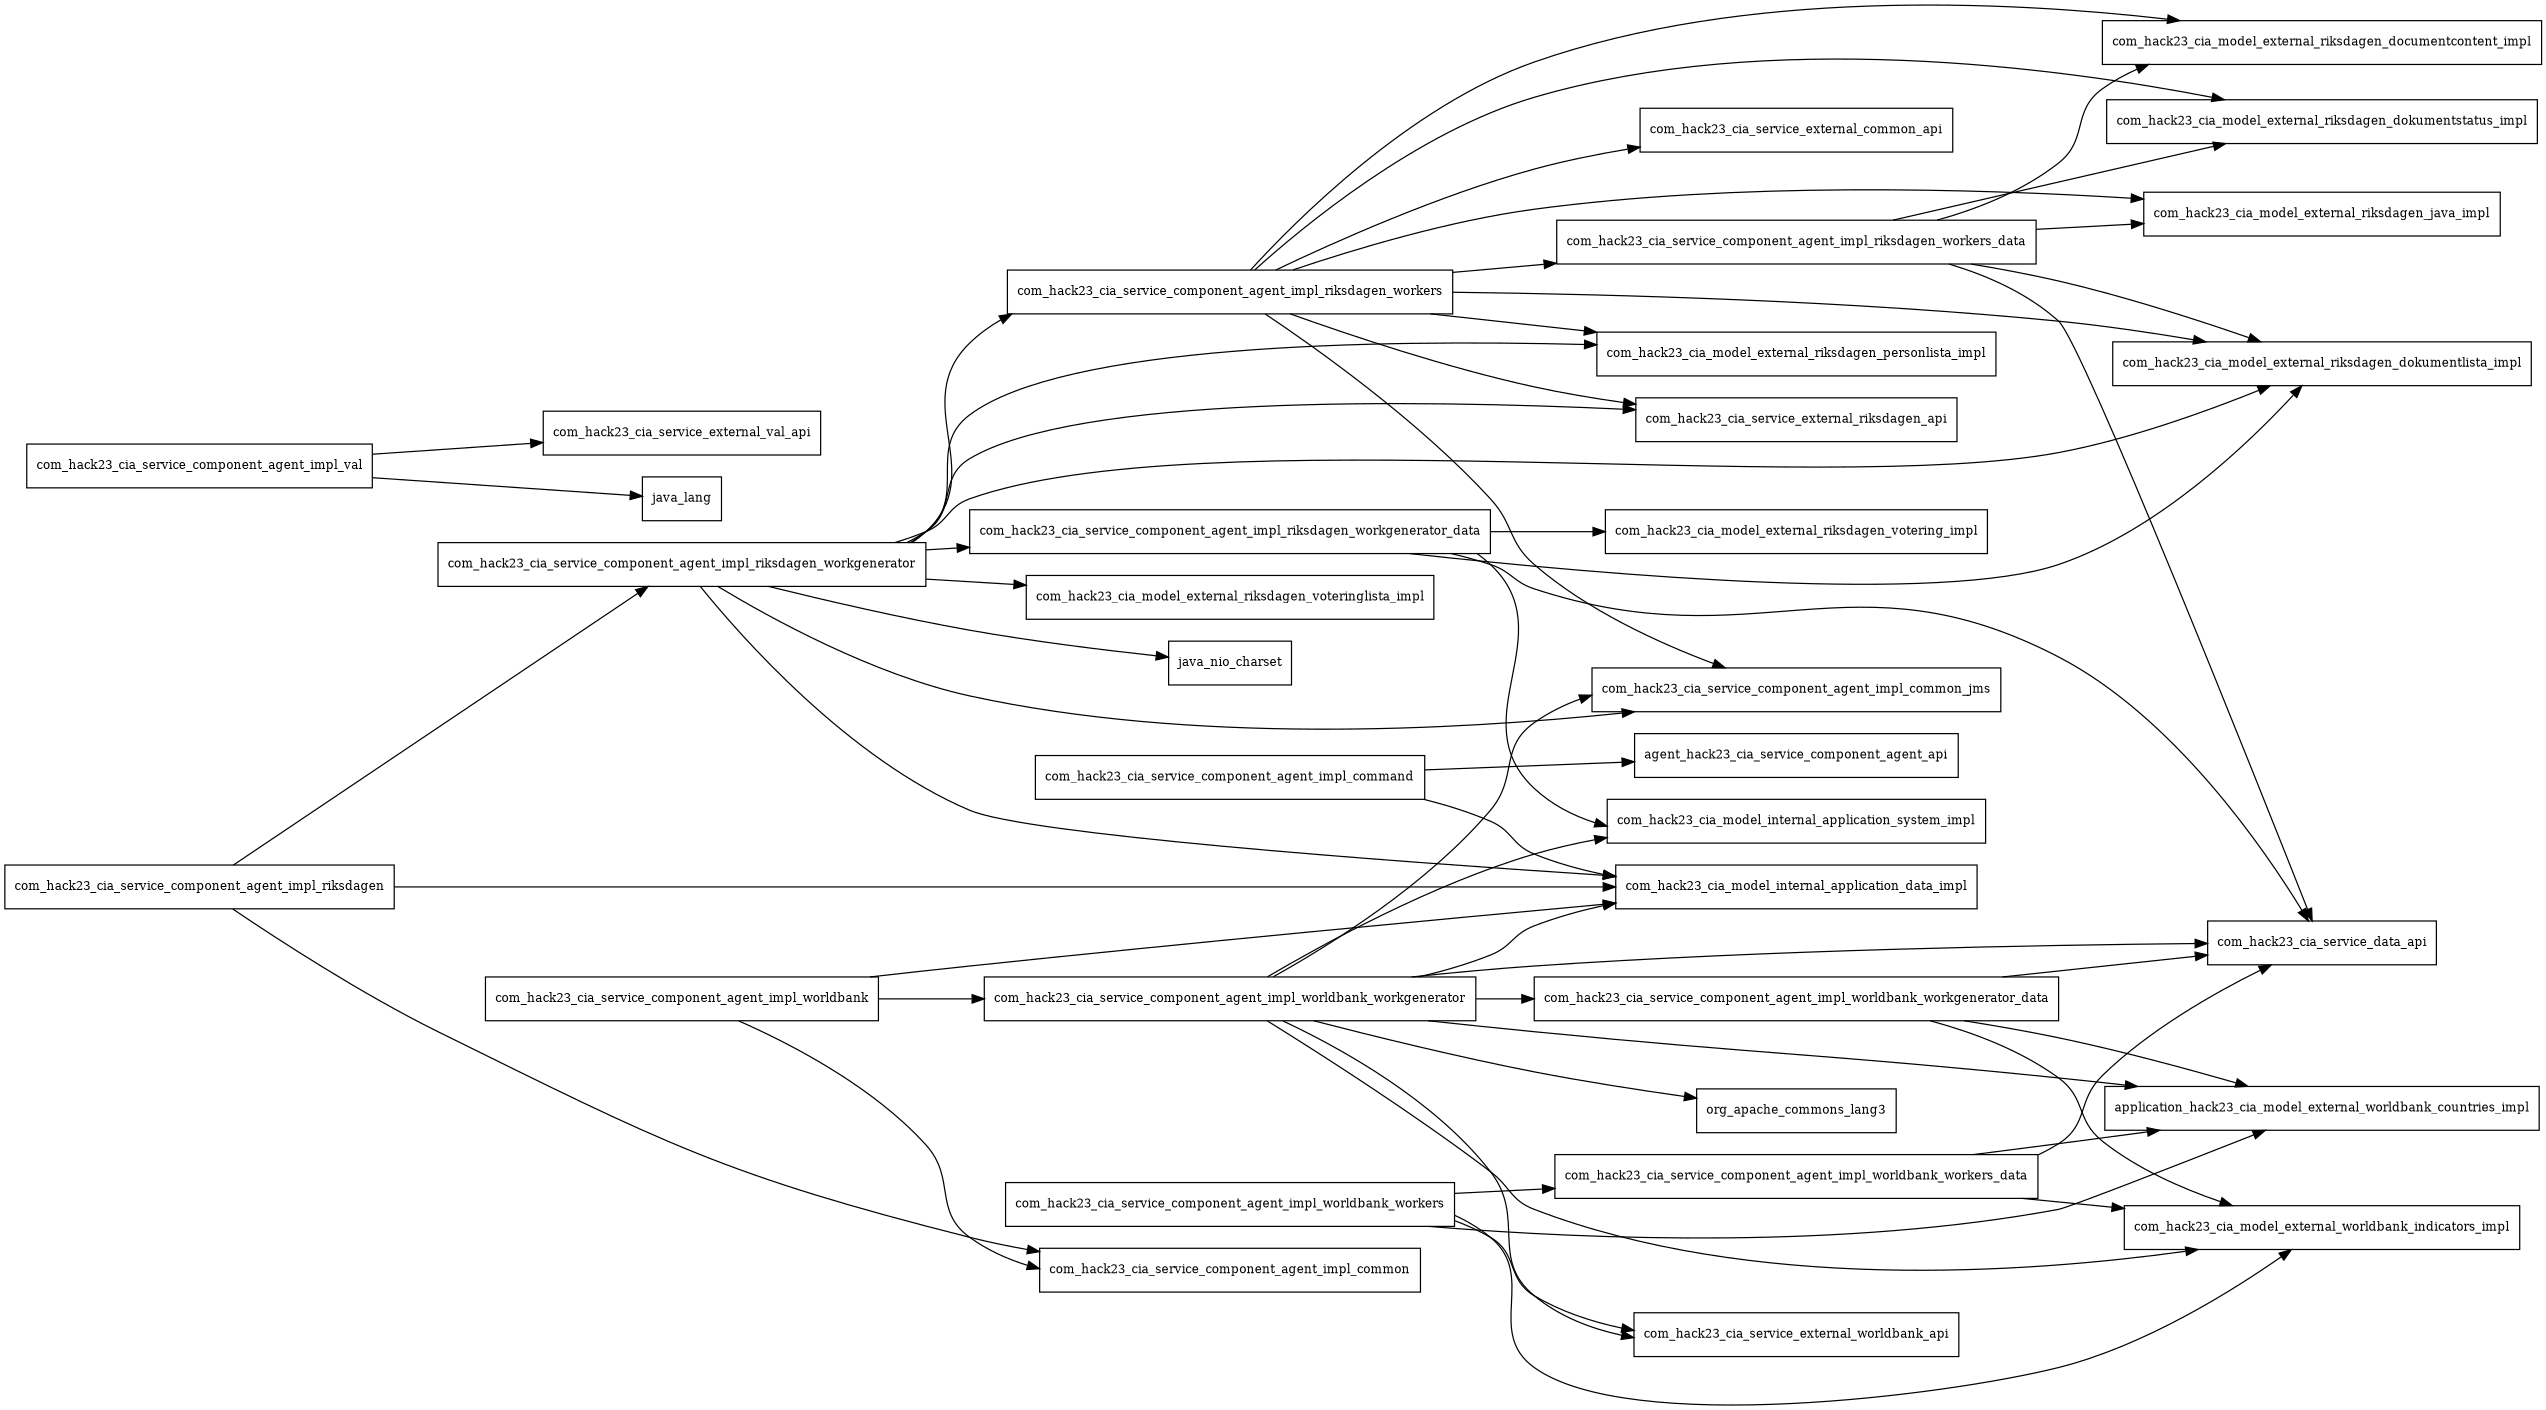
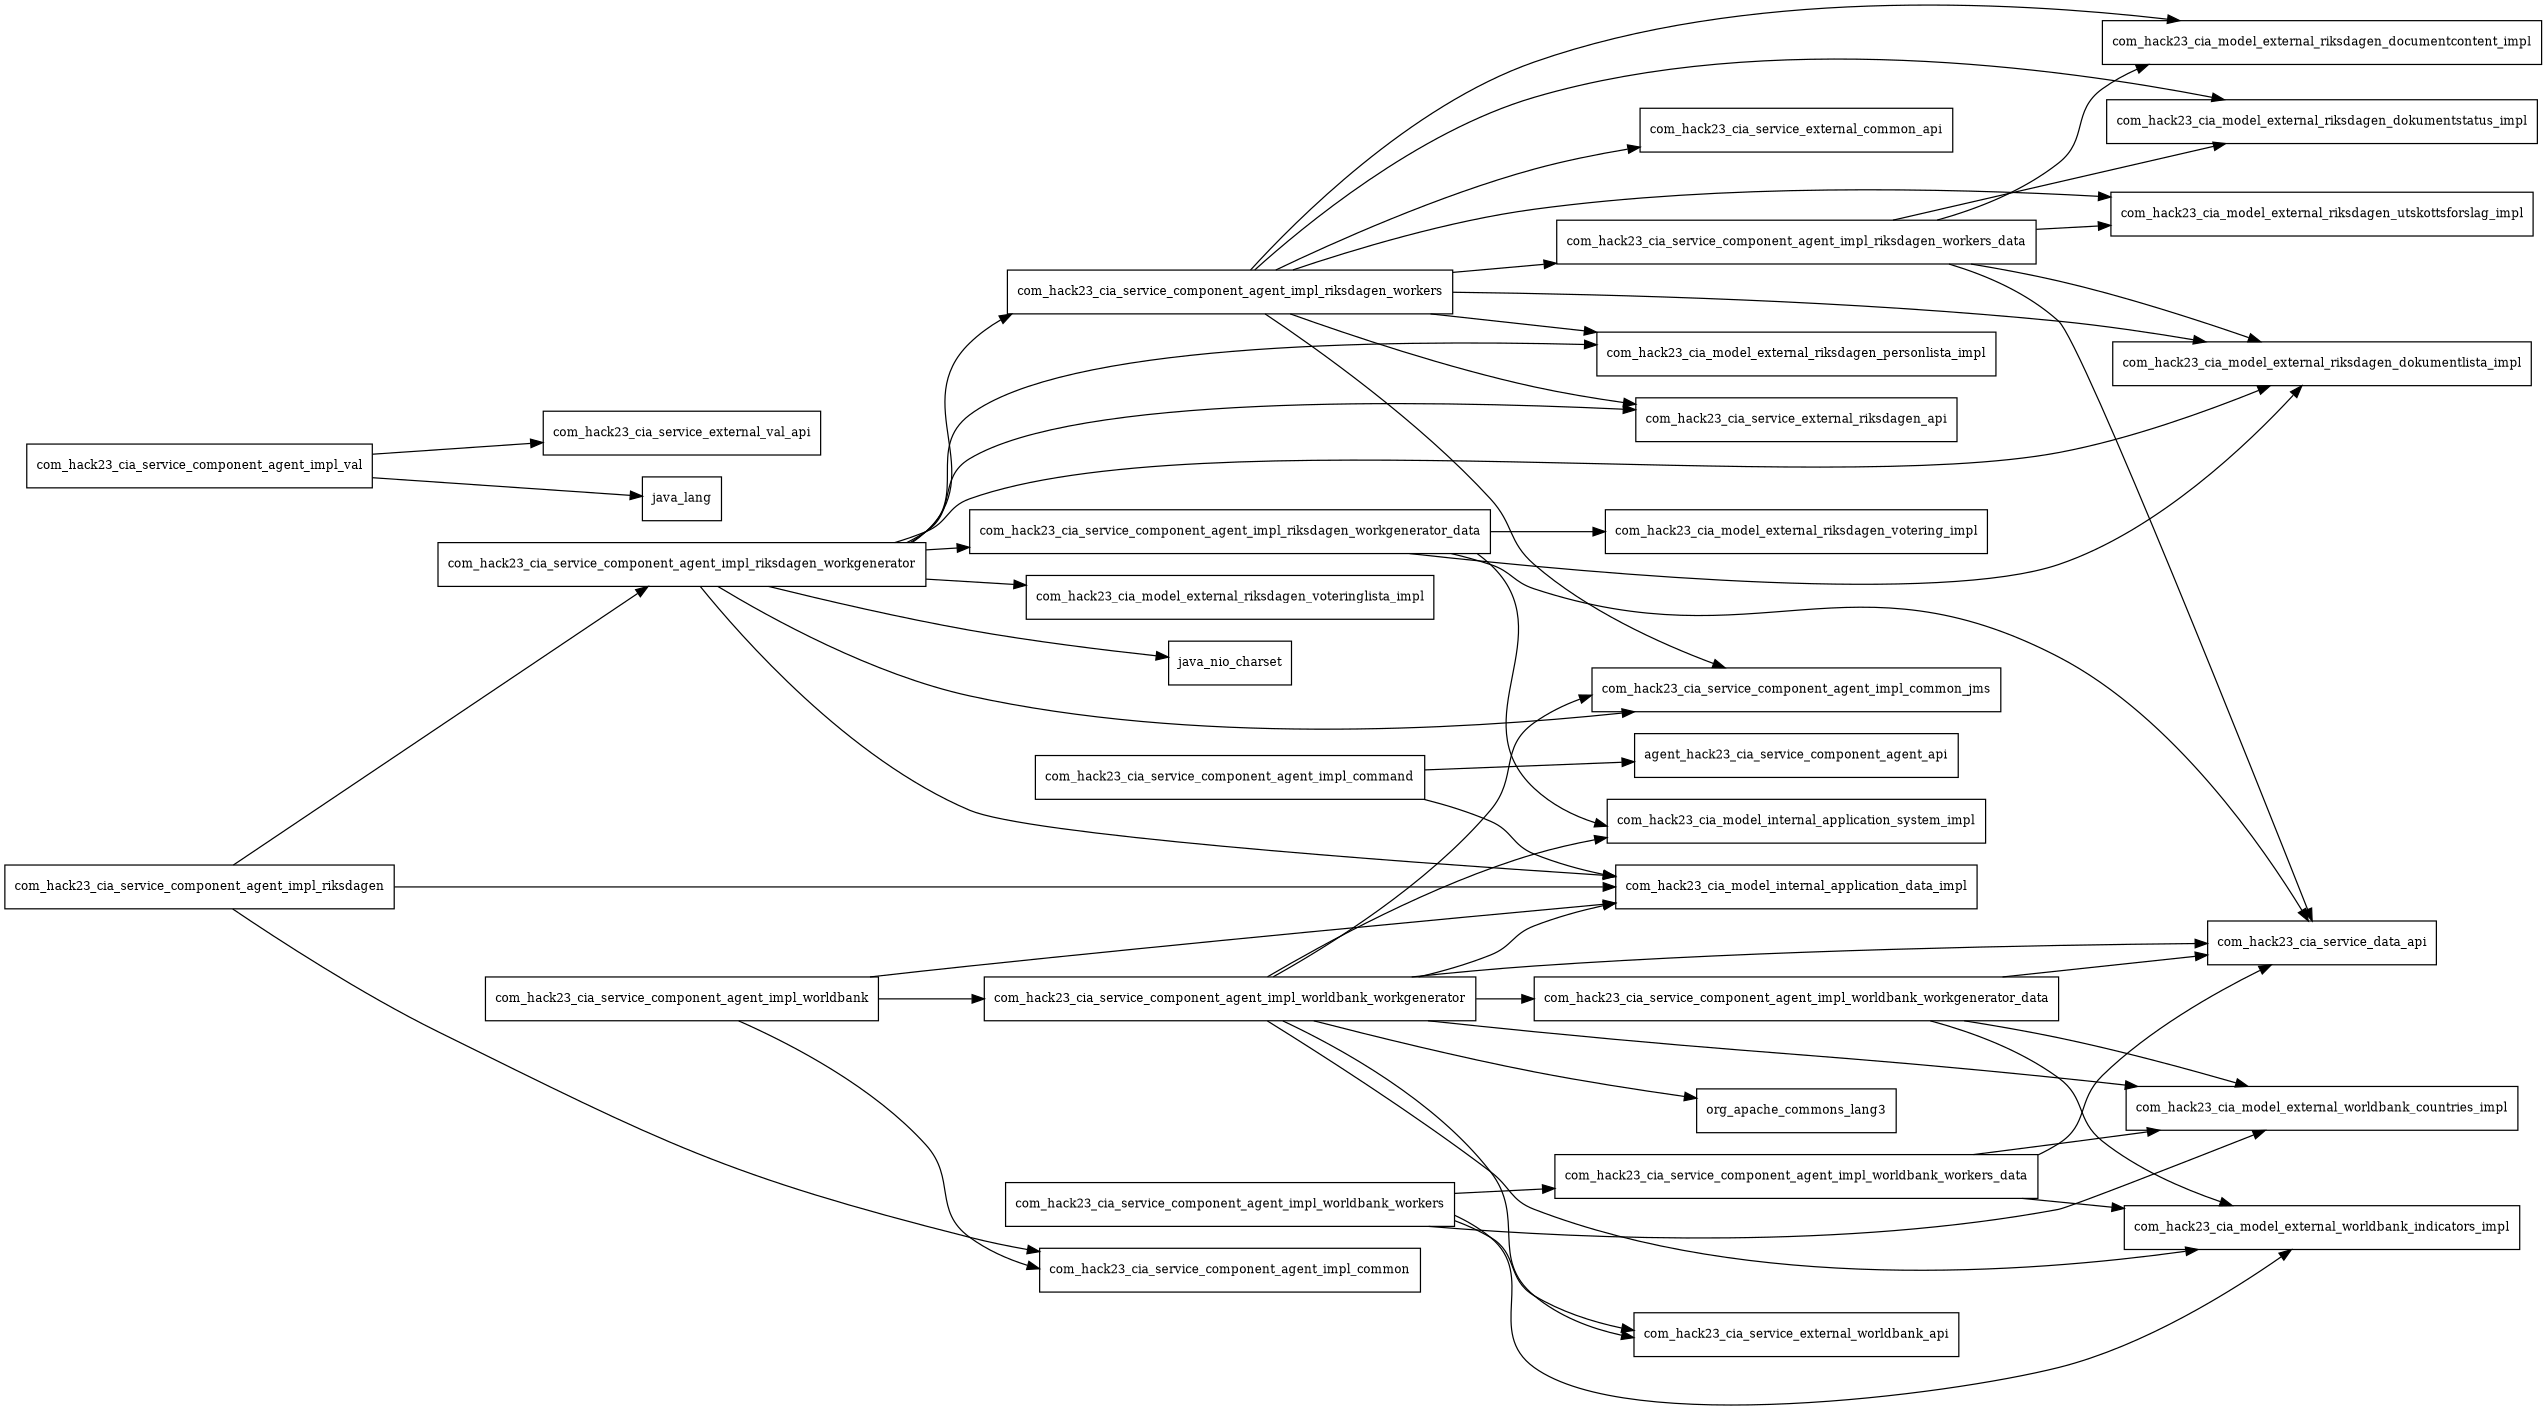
node "com_hack23_cia_model_external_riksdagen_java_impl": label "com_hack23_cia_model_external_riksdagen_java_impl" -> "com_hack23_cia_model_external_riksdagen_utskottsforslag_impl"
node "application_hack23_cia_model_external_worldbank_countries_impl": label "application_hack23_cia_model_external_worldbank_countries_impl" -> "com_hack23_cia_model_external_worldbank_countries_impl"
